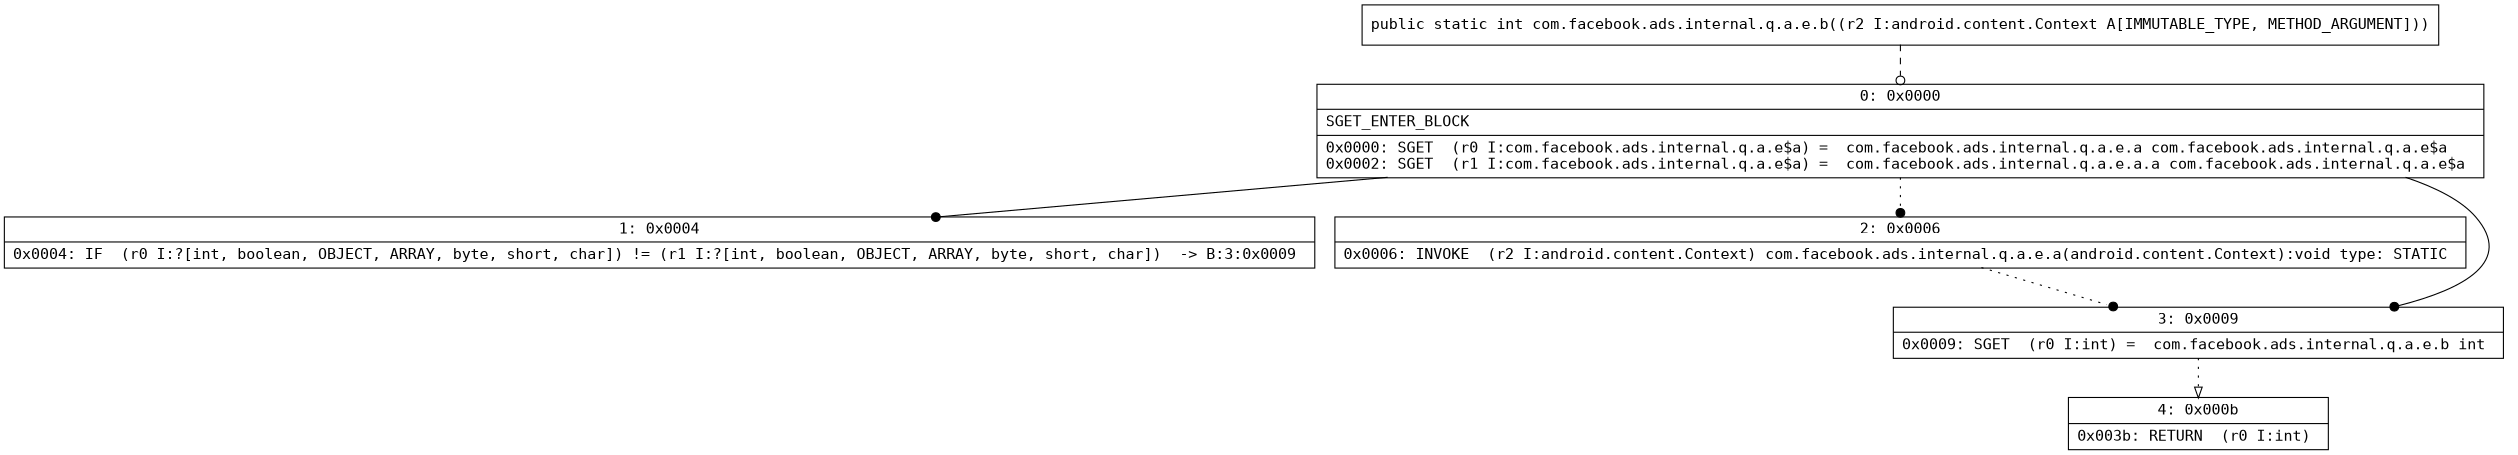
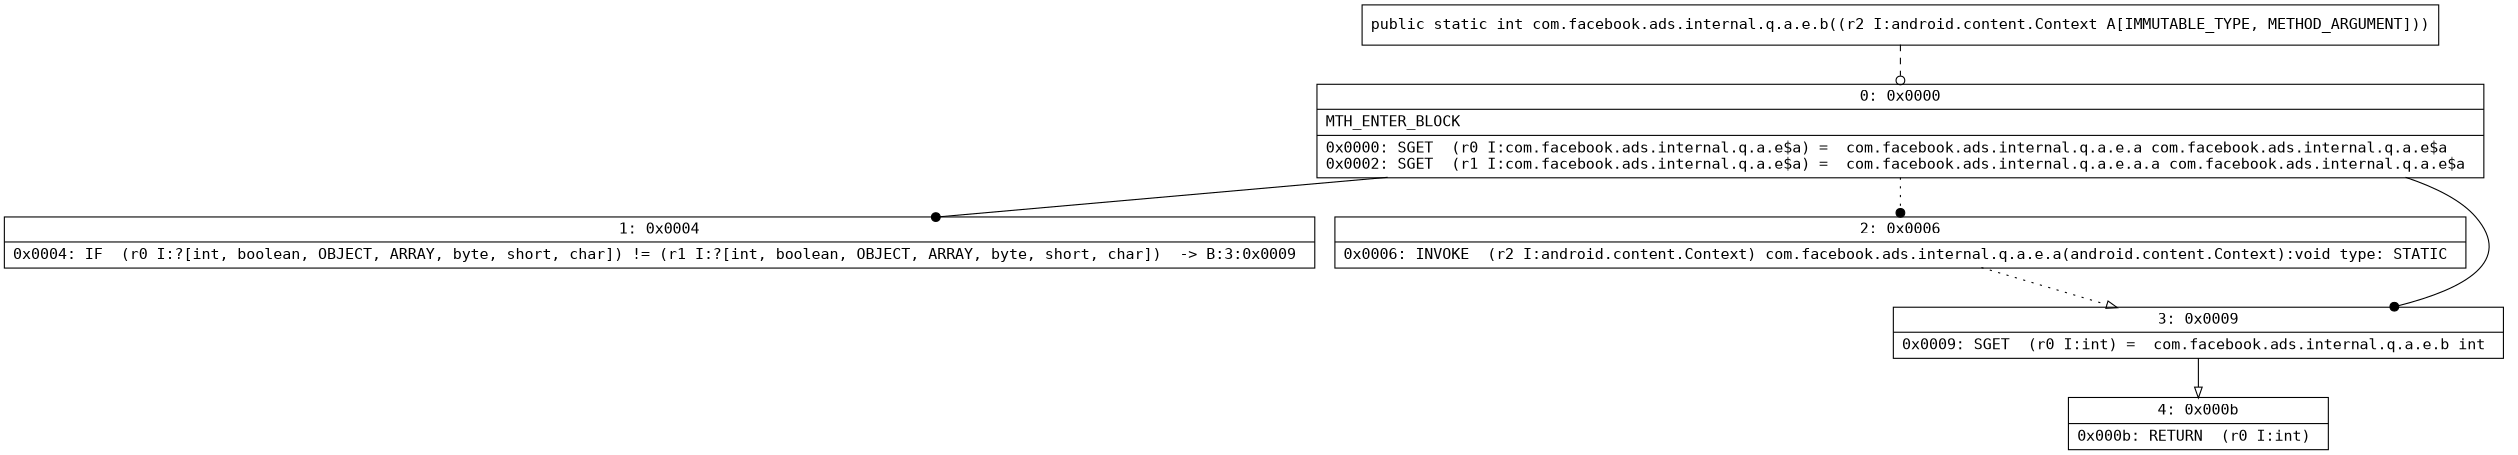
node "0: 0x0000": text "SGET_ENTER_BLOCK" -> "MTH_ENTER_BLOCK"
edge "2: 0x0006" -> "3: 0x0009": arrowhead dot -> onormal
edge "3: 0x0009" -> "4: 0x000b": style dotted -> solid
node "4: 0x000b": text "0x003b: RETURN  (r0 I:int)" -> "0x000b: RETURN  (r0 I:int)"
